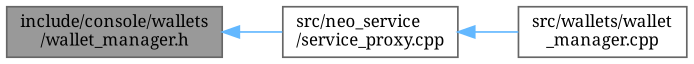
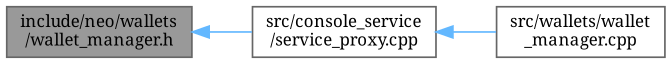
node "include/console/wallets /wallet_manager.h": label "include/console/wallets /wallet_manager.h" -> "include/neo/wallets /wallet_manager.h"
node "src/neo_service /service_proxy.cpp": label "src/neo_service /service_proxy.cpp" -> "src/console_service /service_proxy.cpp"
